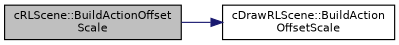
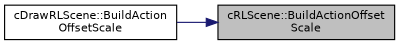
edge "cRLScene::BuildActionOffset Scale" -> "cDrawRLScene::BuildAction OffsetScale": reversed
